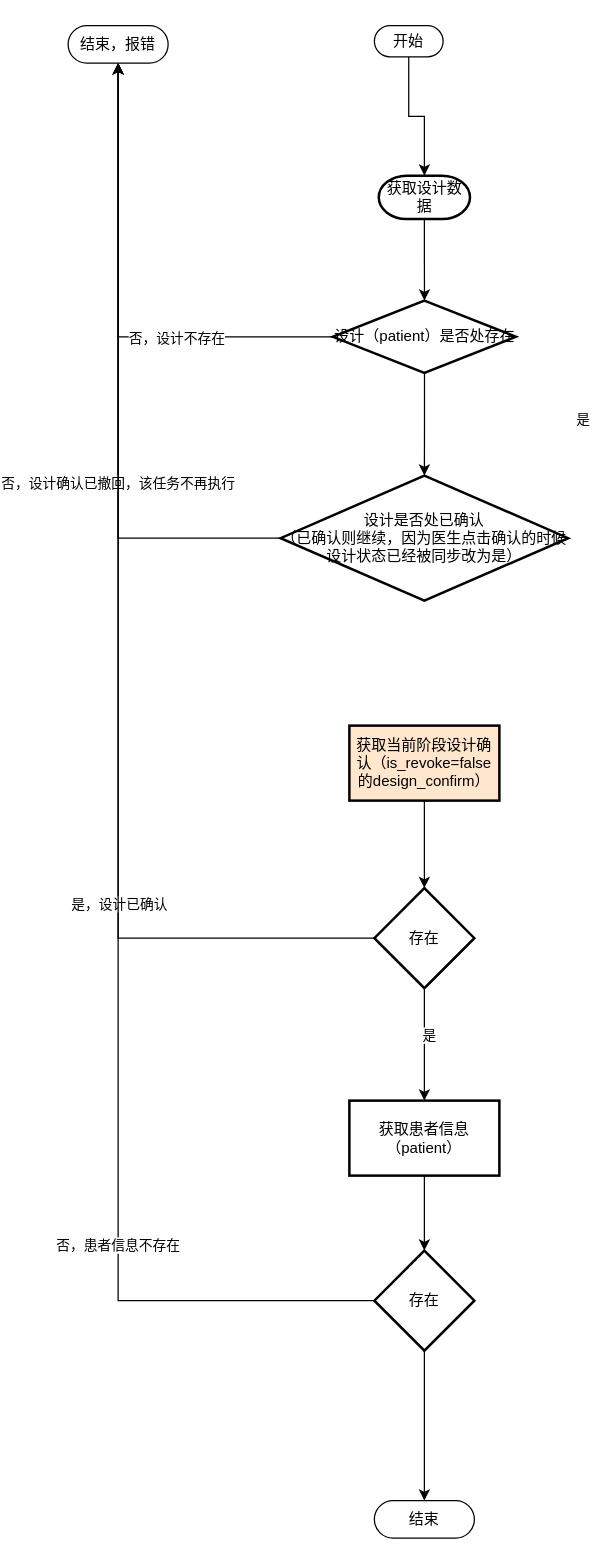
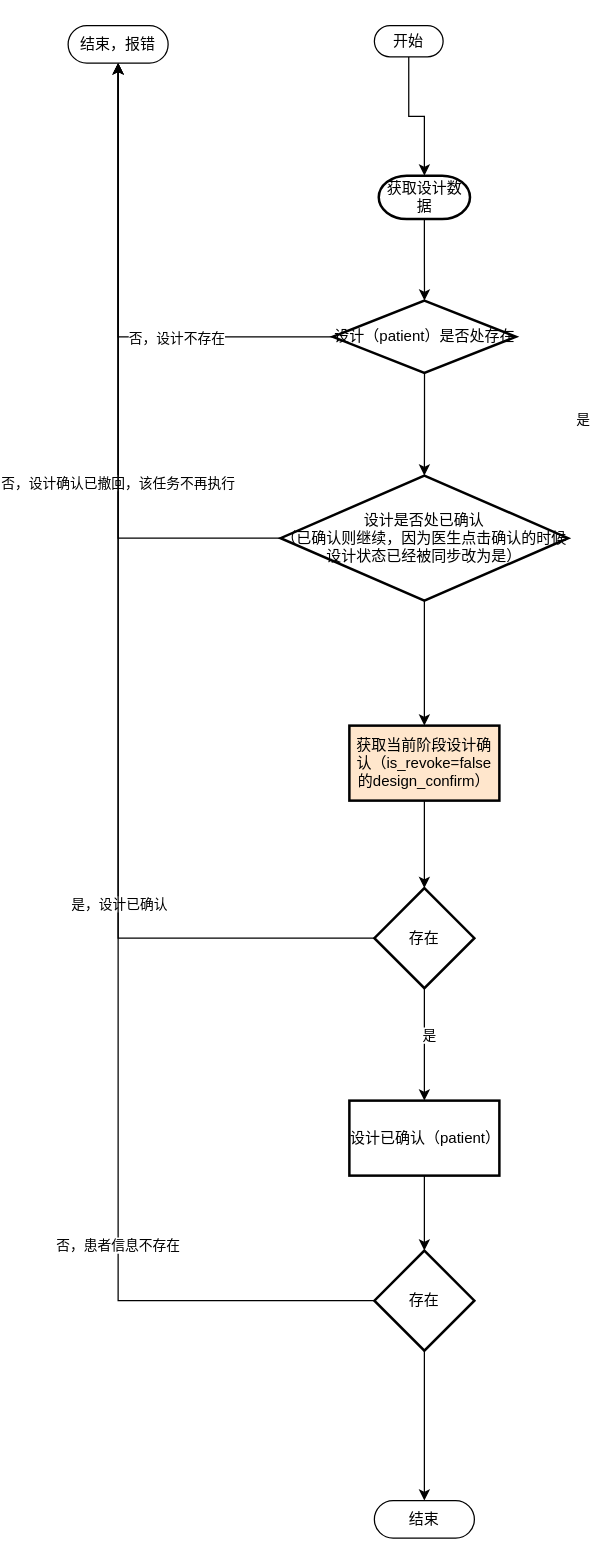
edge "设计是否处已确认 （已确认则继续，因为医生点击确认的时候设计状态已经被同步改为是）" -> "获取当前阶段设计确认（is_revoke=false的design_confirm）": added
node "获取患者信息（patient）": label "获取患者信息（patient）" -> "设计已确认（patient）"
